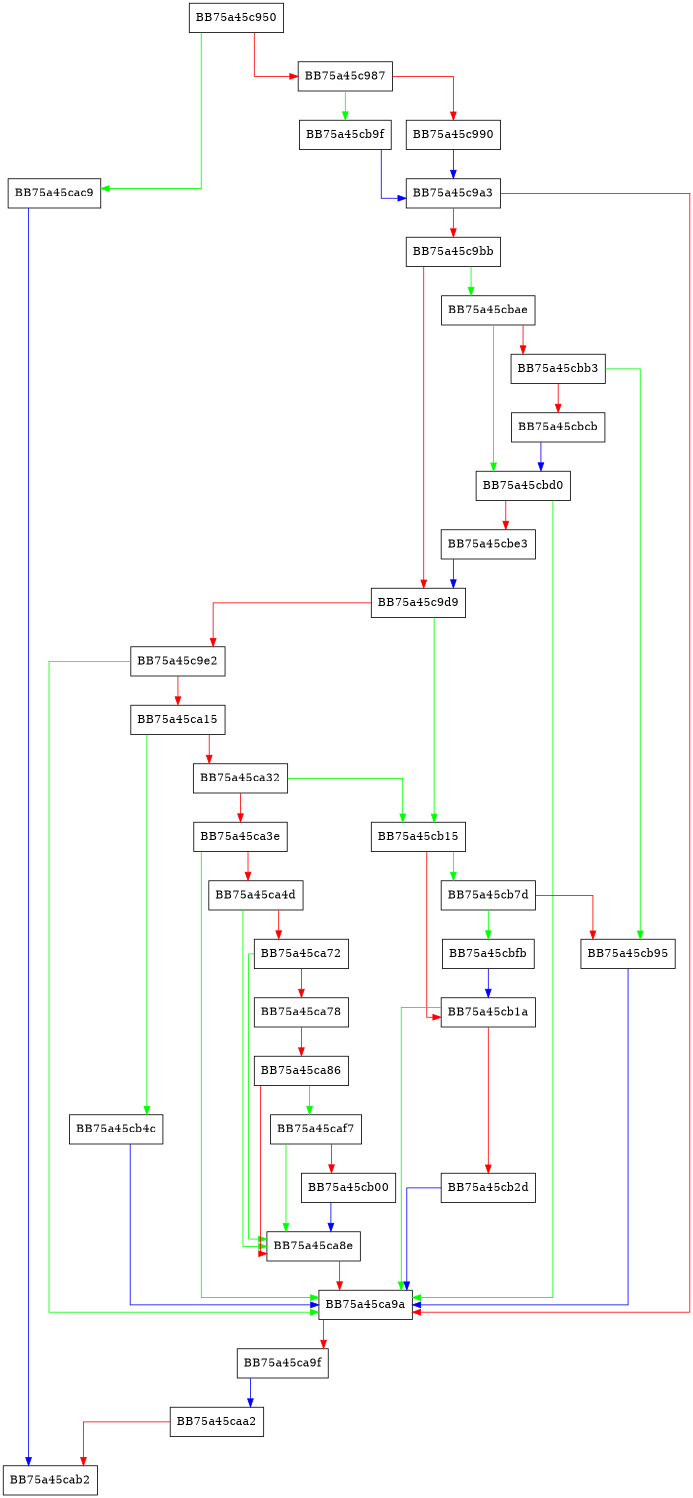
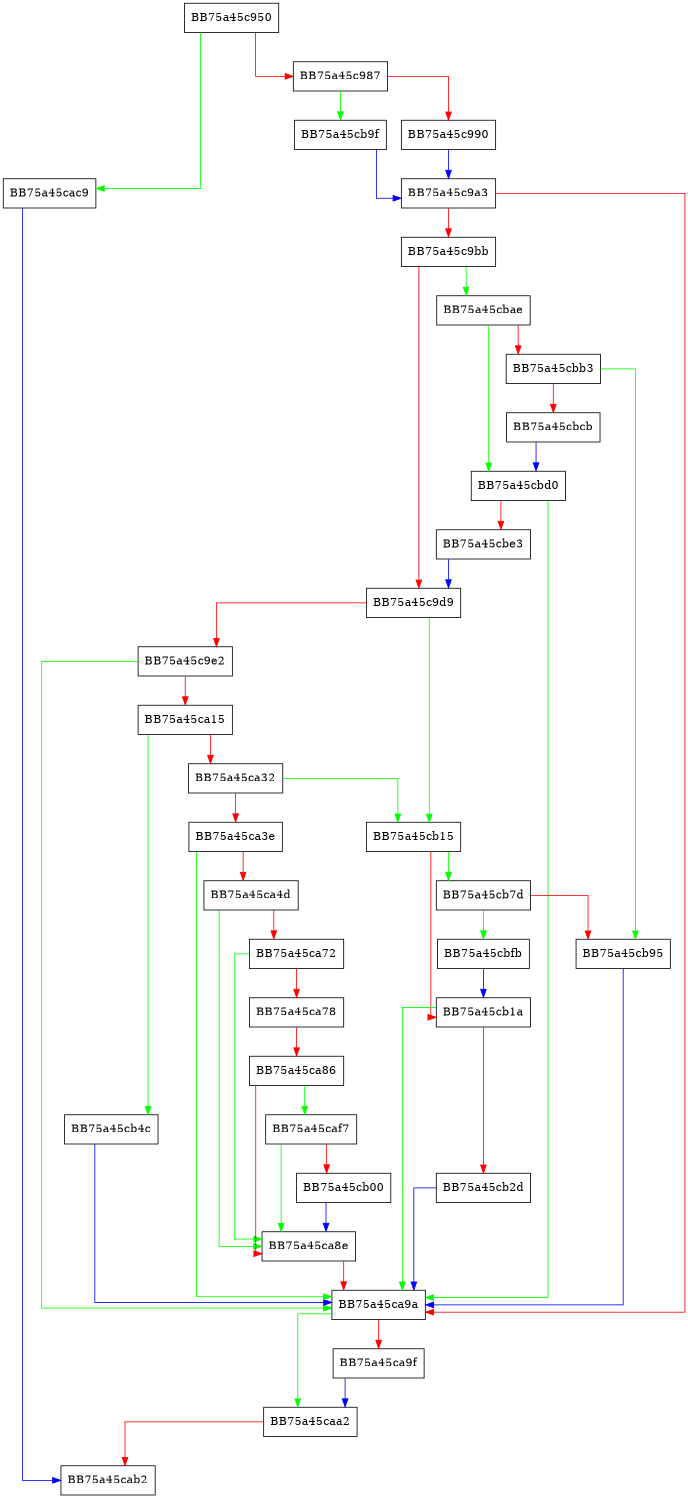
edge "BB75a45ca9a" -> "BB75a45caa2": added
